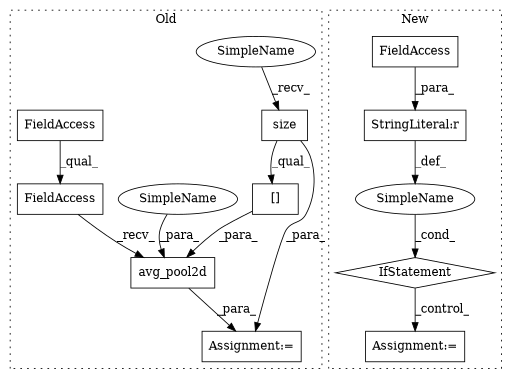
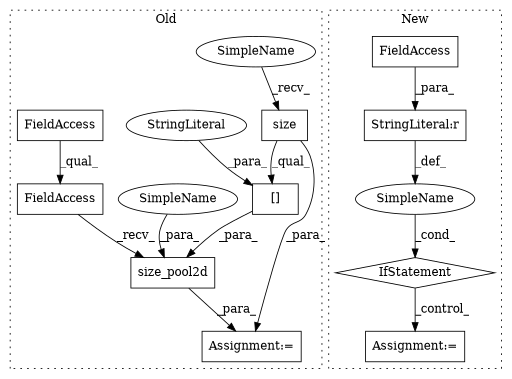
node "StringLiteral": added
node "avg_pool2d": label "avg_pool2d" -> "size_pool2d"
